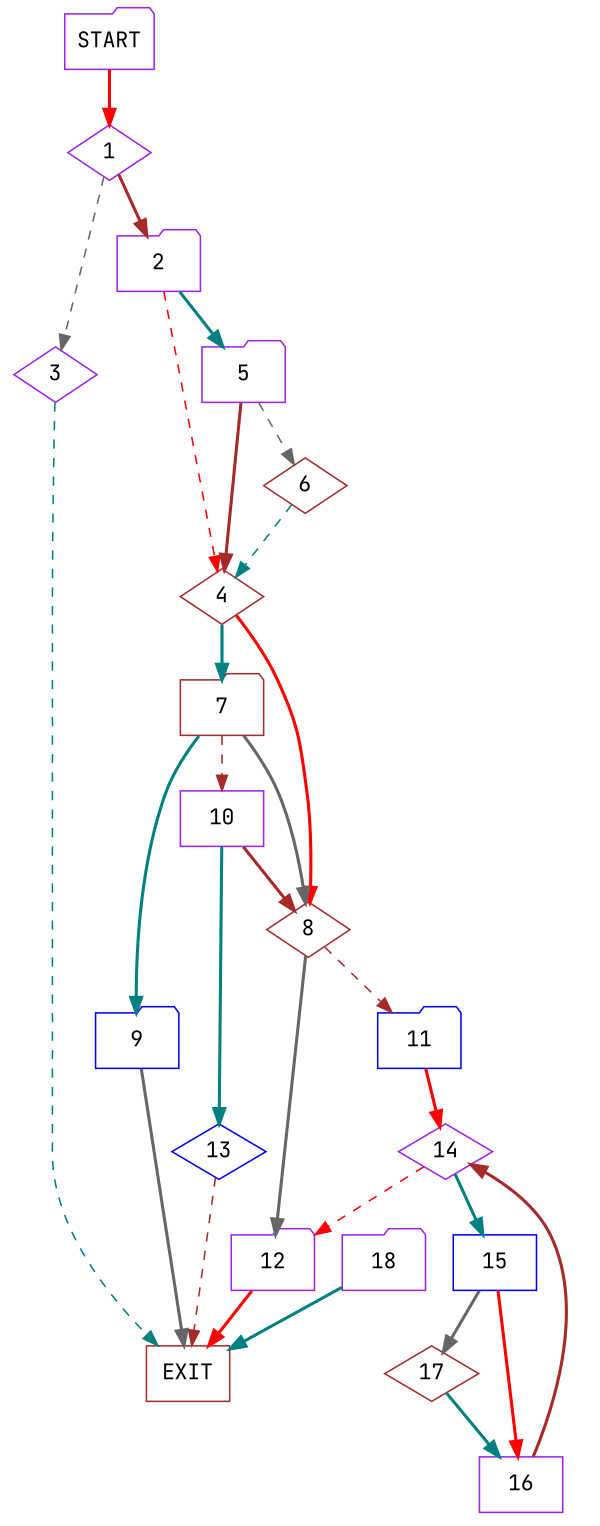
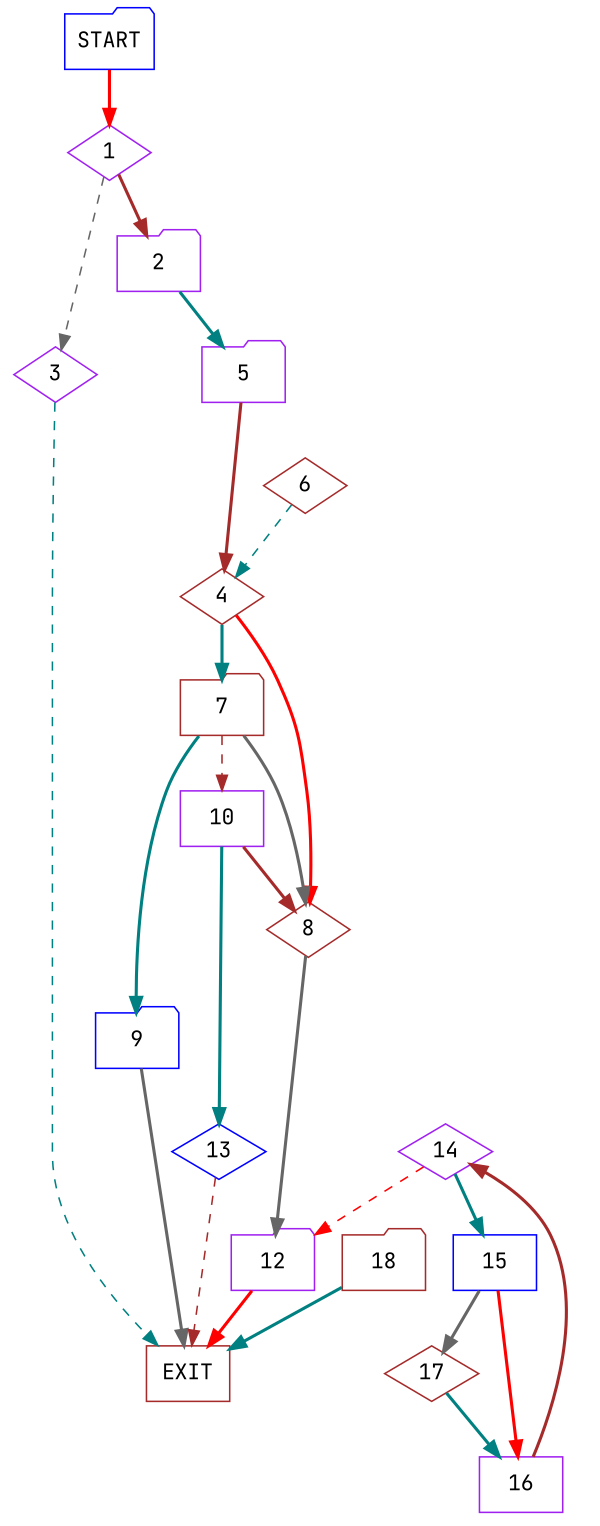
node "START": color purple -> blue
edge "2" -> "4": removed
edge "5" -> "6": removed
node "11": removed
node "18": color purple -> brown
